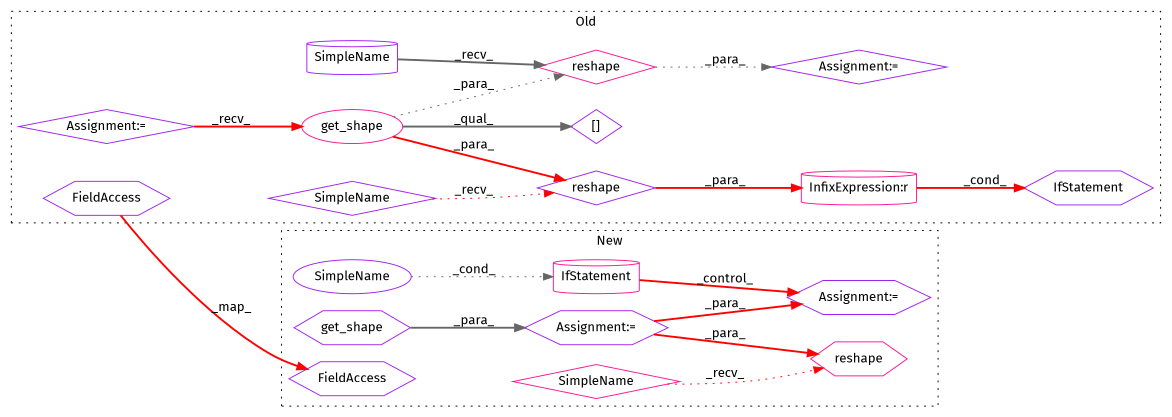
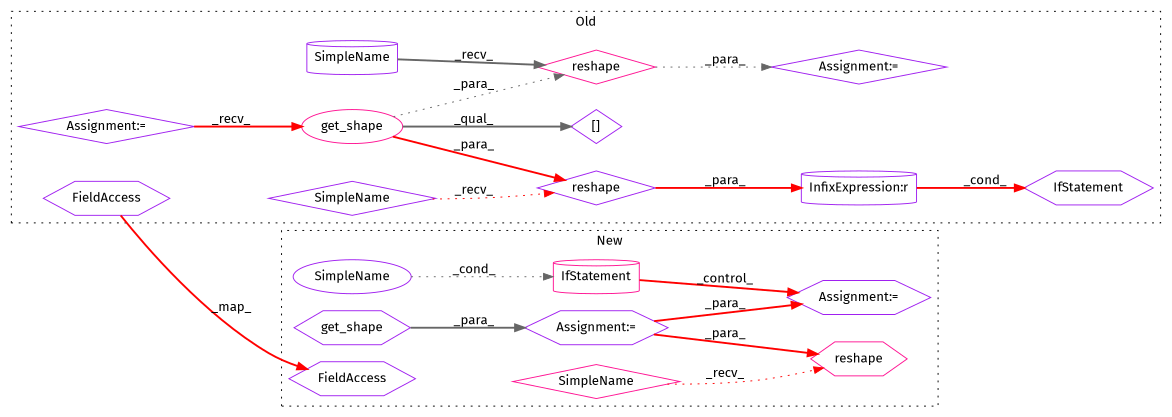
node "InfixExpression:r": color deeppink -> purple
